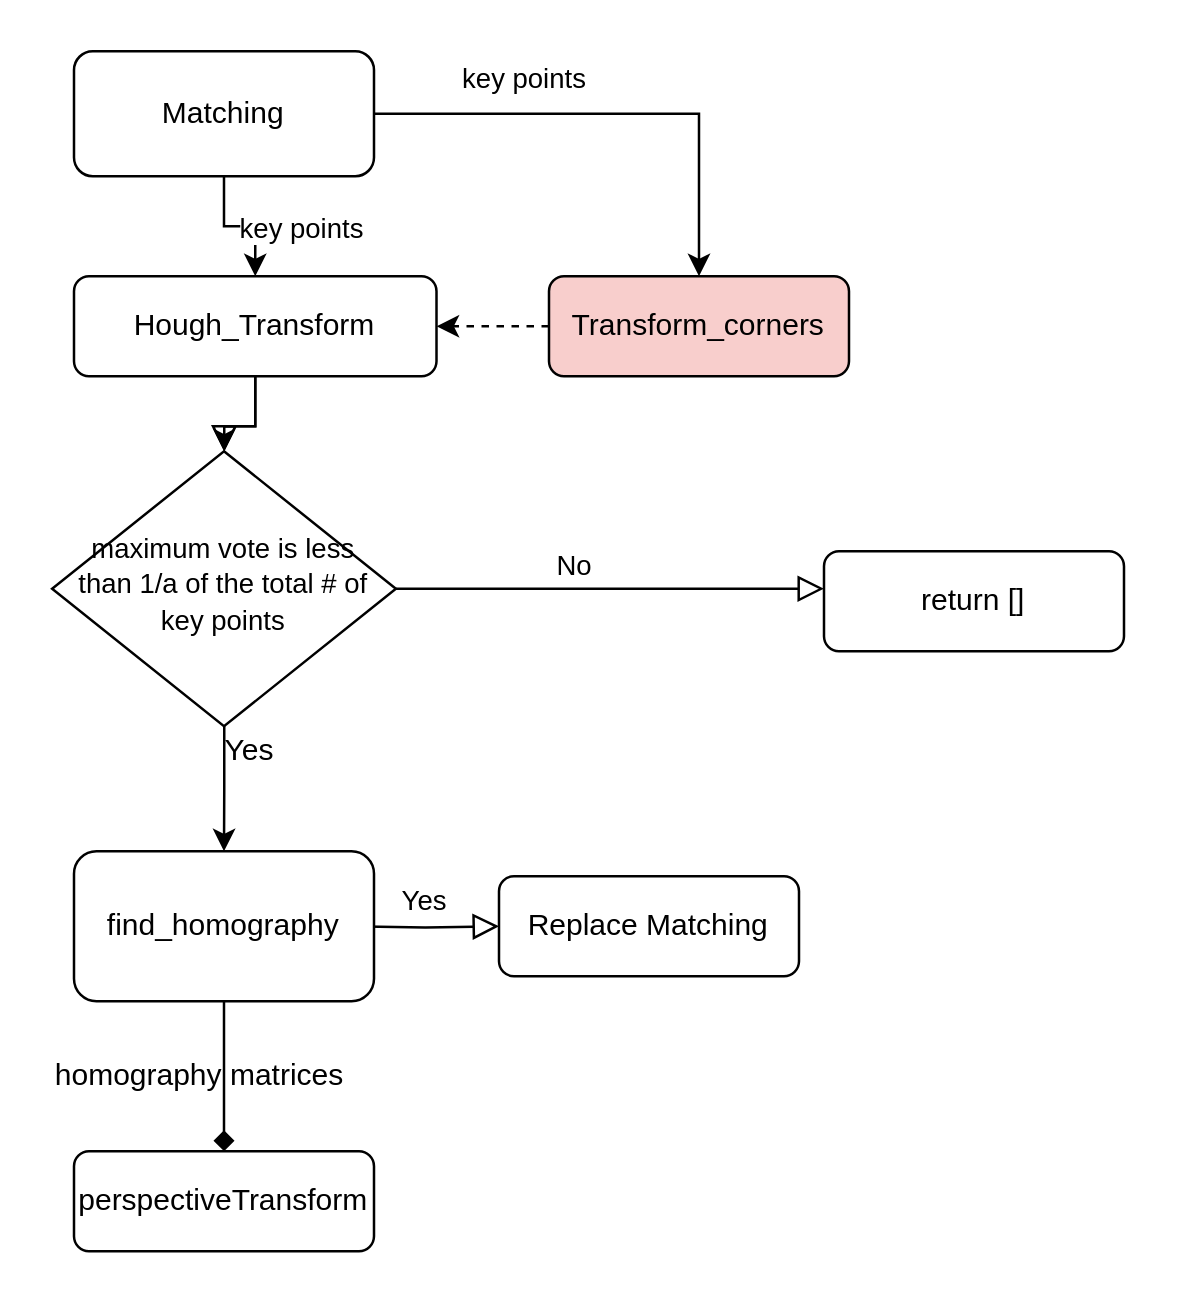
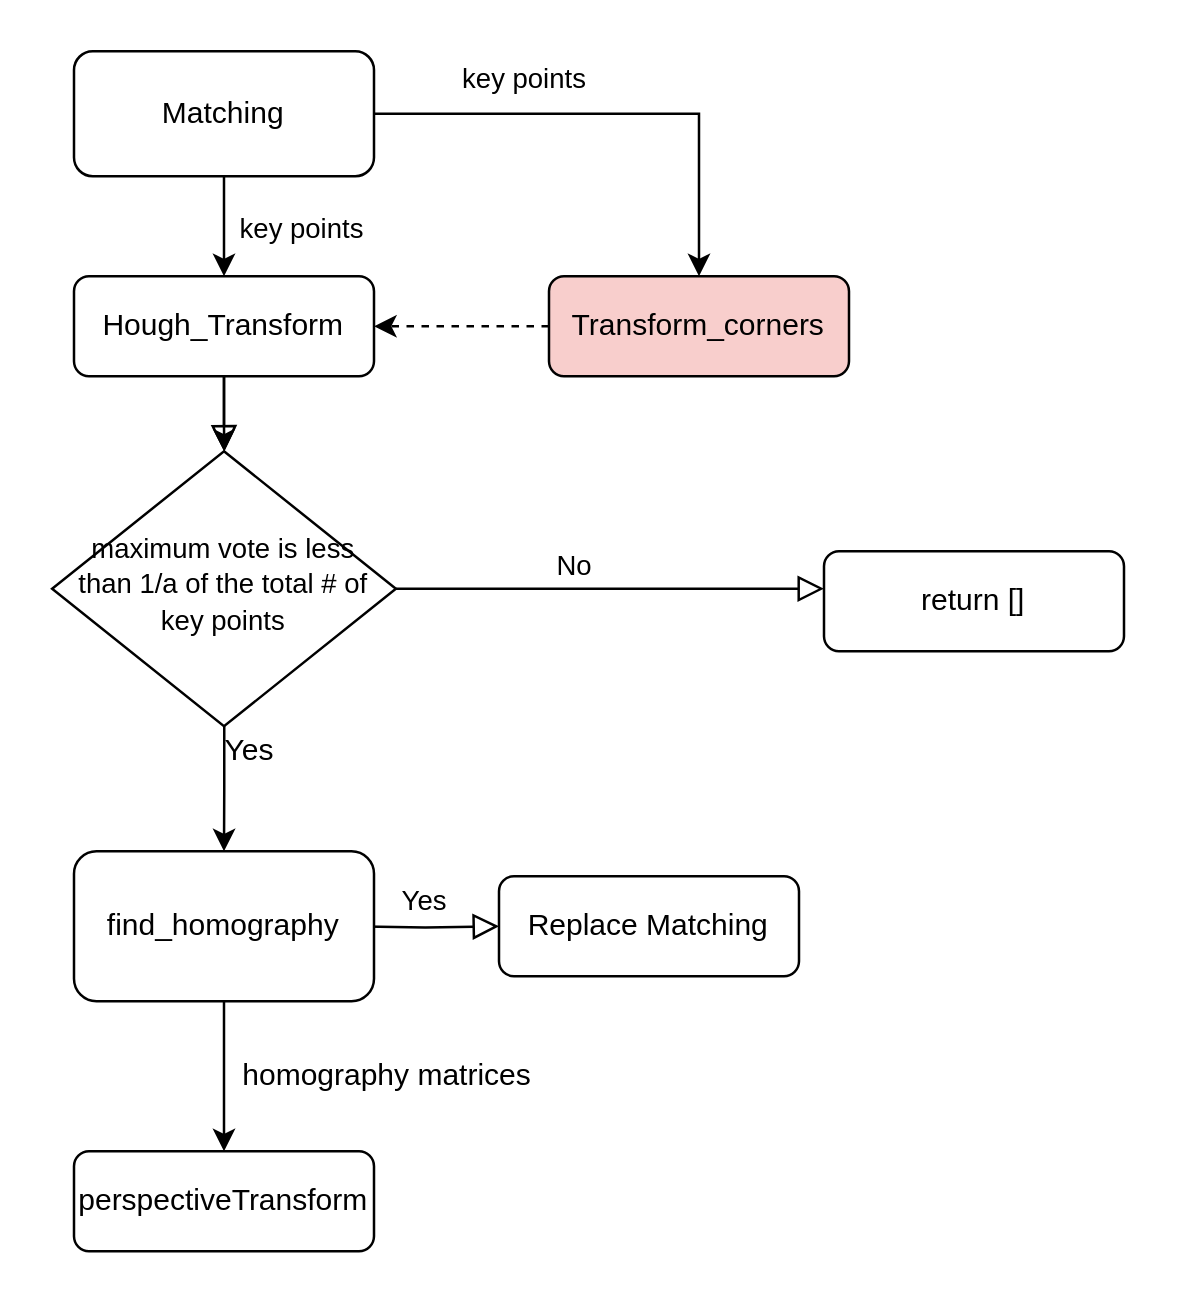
node "Hough_Transform": size 363x100 -> 300x100
node "homography matrices": moved (199, 1076) -> (386, 1076)
edge "find_homography" -> "perspectiveTransform": arrowhead diamond -> classic
